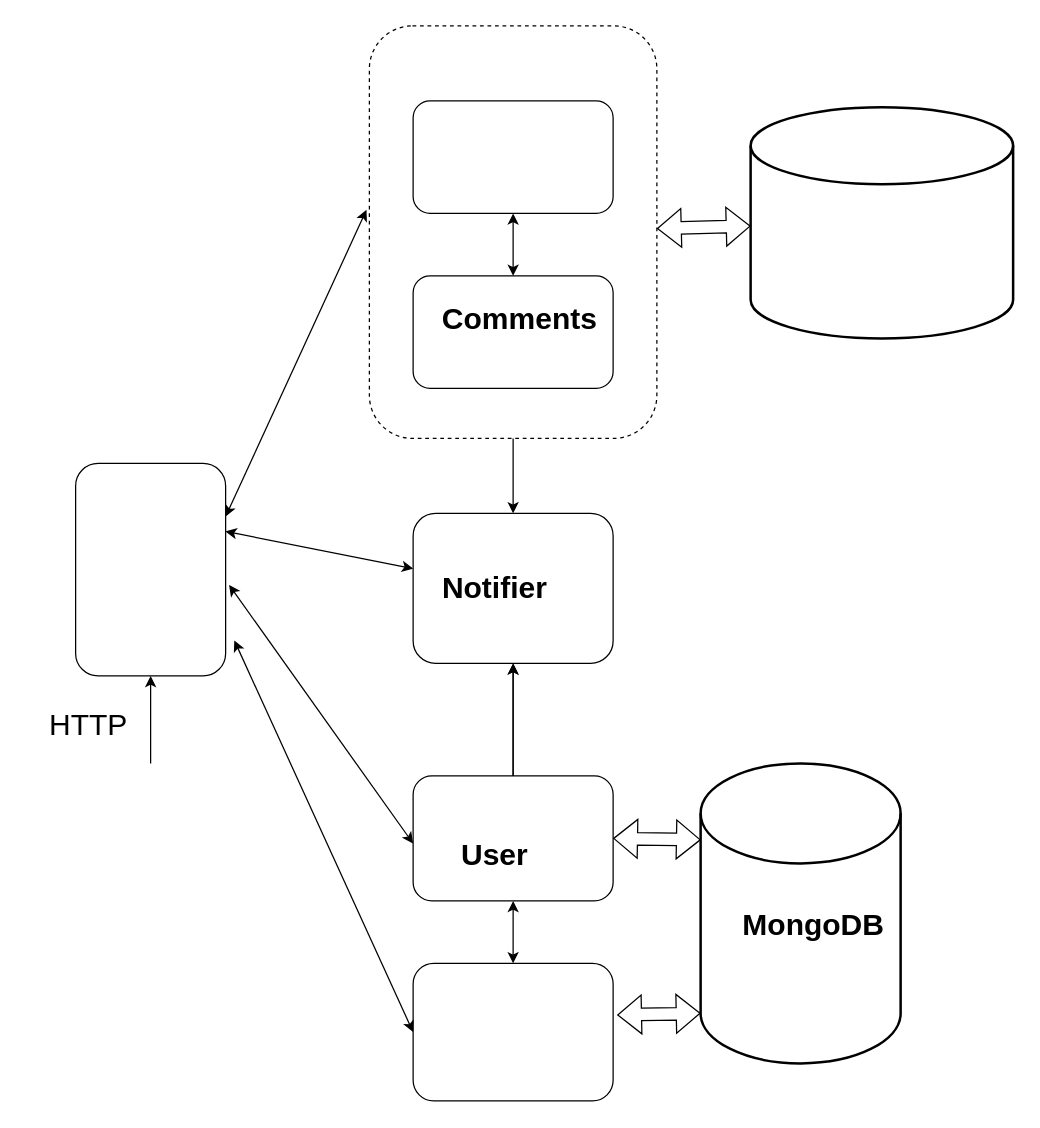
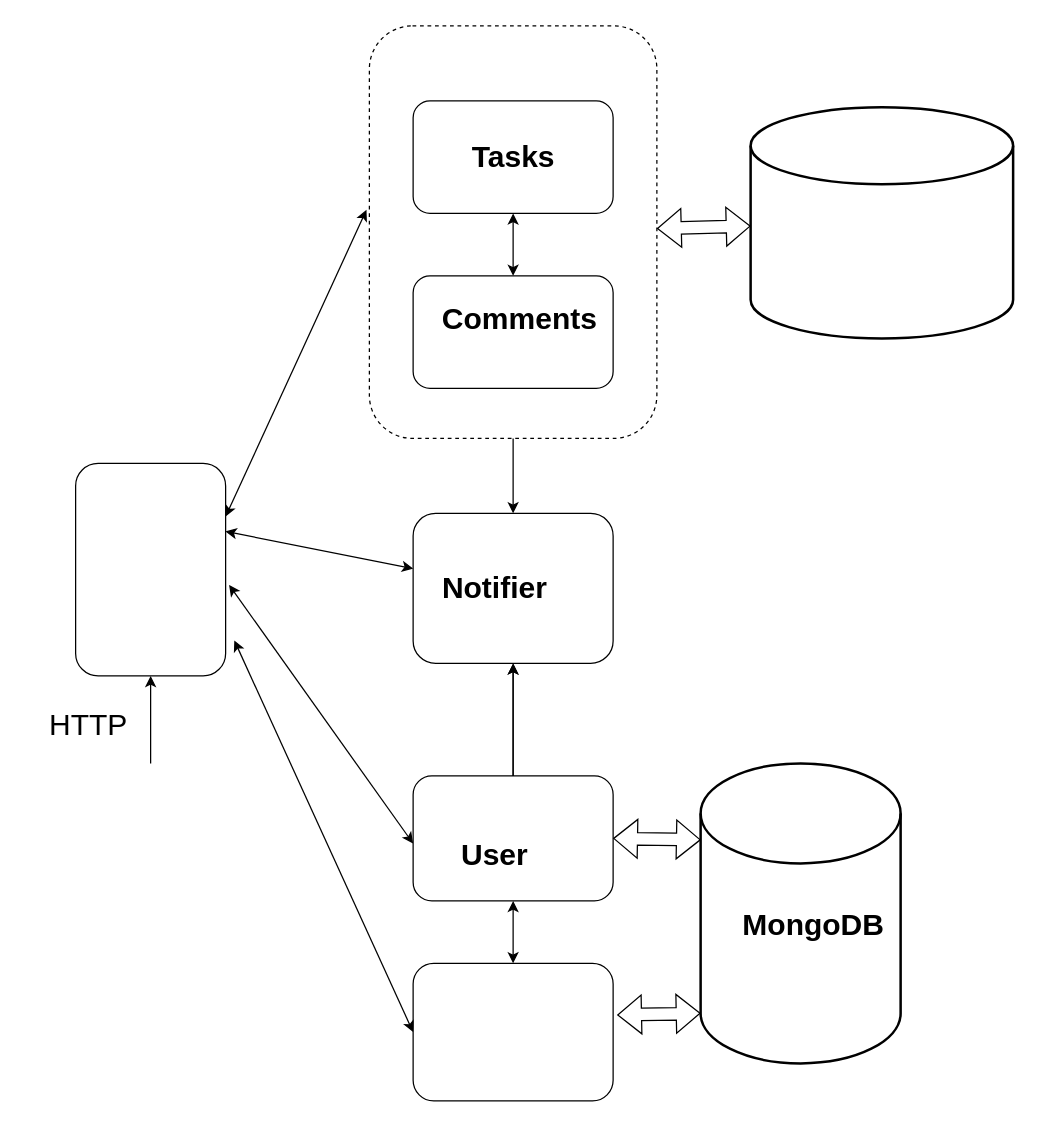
node "Tasks": added
